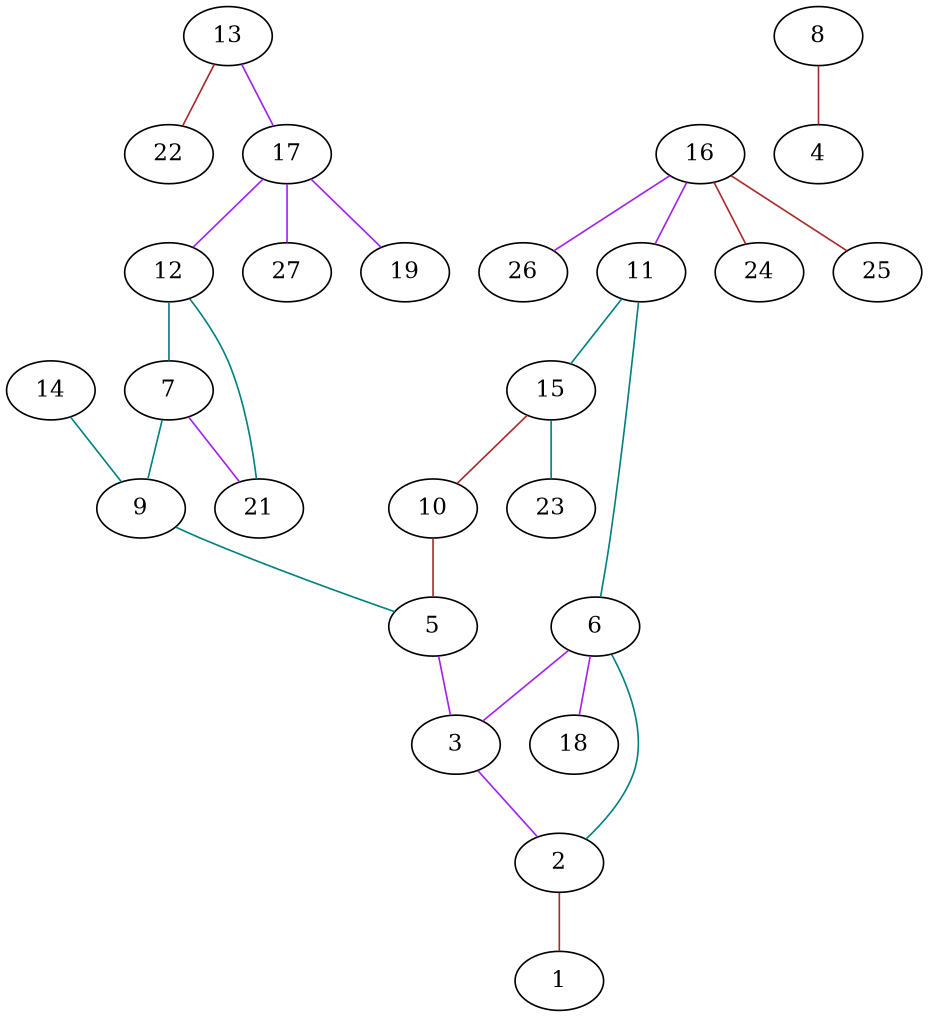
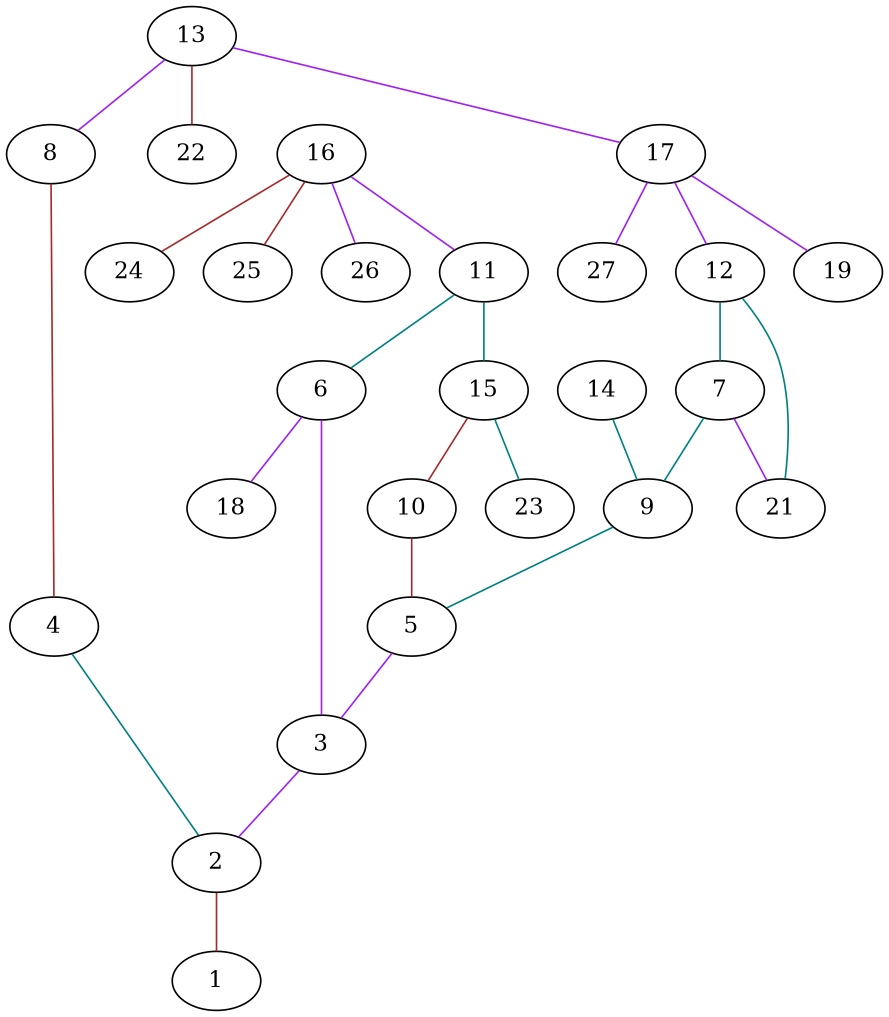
edge "13" -- "8": added
edge "6" -- "2": now "4" -- "2"
